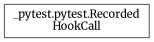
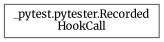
node "_pytest.pytest.Recorded HookCall": label "_pytest.pytest.Recorded HookCall" -> "_pytest.pytester.Recorded HookCall"
